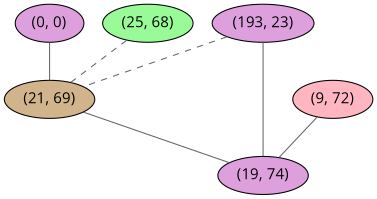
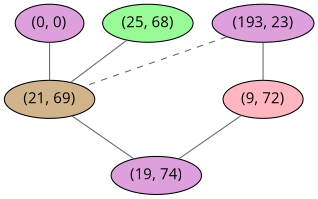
edge "(25, 68)" -- "(21, 69)": style dashed -> solid
edge "(193, 23)" -- "(19, 74)": now "(193, 23)" -- "(9, 72)"
